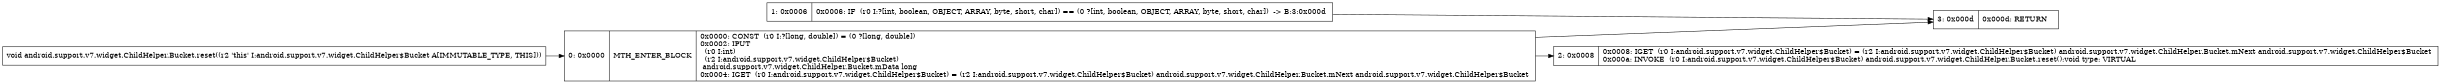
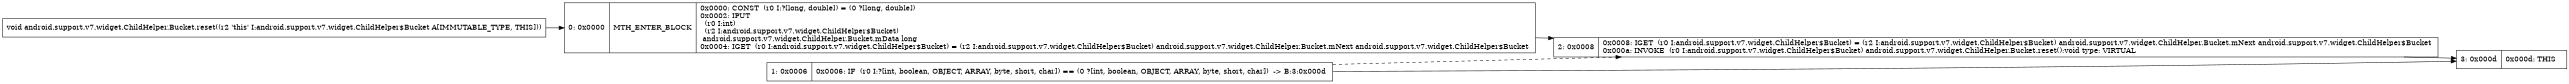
node "3: 0x000d": text "0x000d: RETURN" -> "0x000d: THIS"
edge "0: 0x0000" -> "3: 0x000d": now "2: 0x0008" -> "3: 0x000d"
edge "1: 0x0006" -> "2: 0x0008": added
